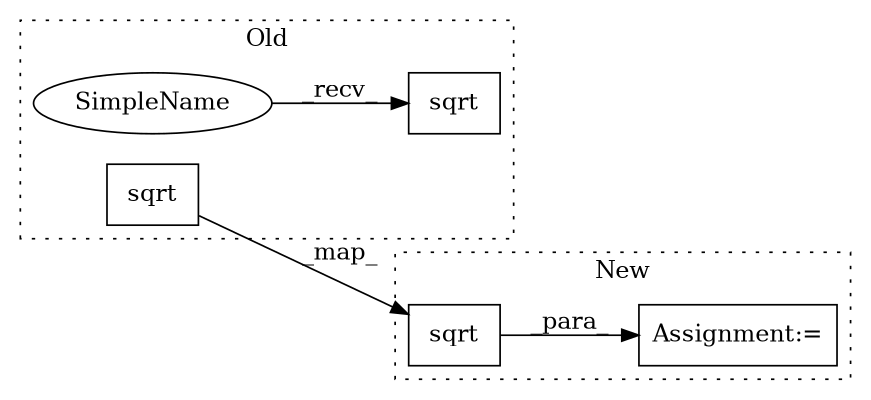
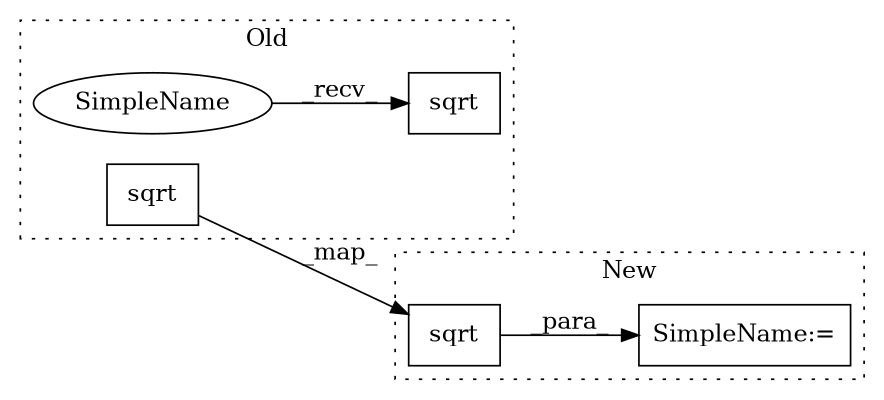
node "Assignment:=": label "Assignment:=" -> "SimpleName:="
